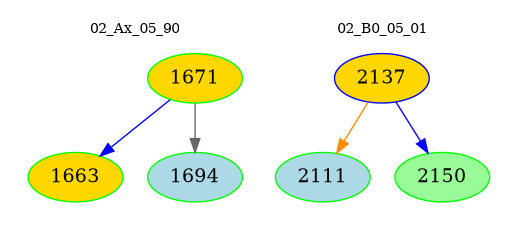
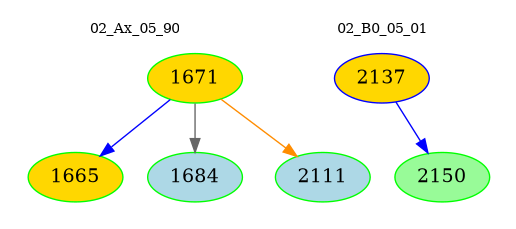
edge "2137" -> "2111": now "1671" -> "2111"
node "1663": label "1663" -> "1665"
node "1694": label "1694" -> "1684"
